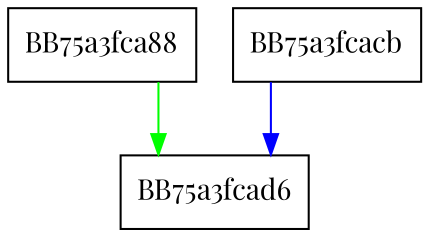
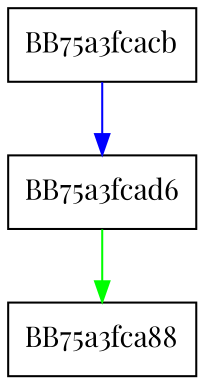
edge "BB75a3fca88" -> "BB75a3fcad6": reversed
